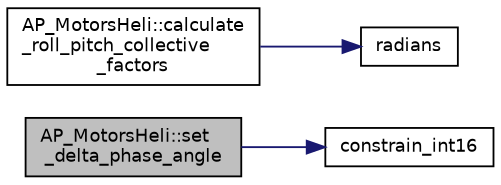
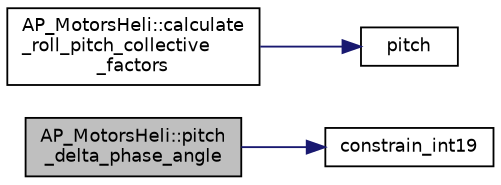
node "radians": label "radians" -> "pitch"
node "AP_MotorsHeli::set _delta_phase_angle": label "AP_MotorsHeli::set _delta_phase_angle" -> "AP_MotorsHeli::pitch _delta_phase_angle"
node "constrain_int16": label "constrain_int16" -> "constrain_int19"
